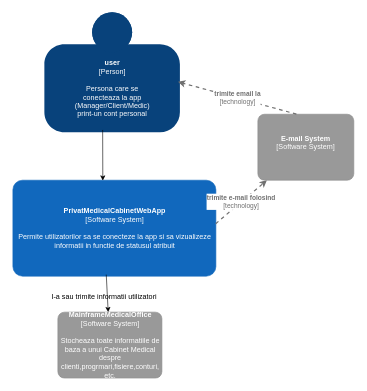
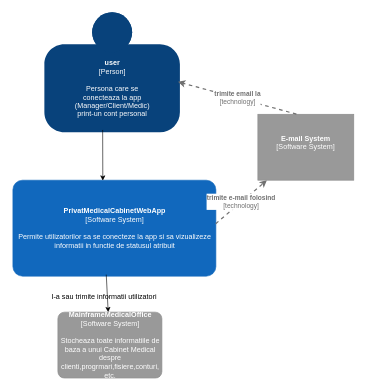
node "E-mail System [Software System]": shape rounded rectangle -> rectangle
